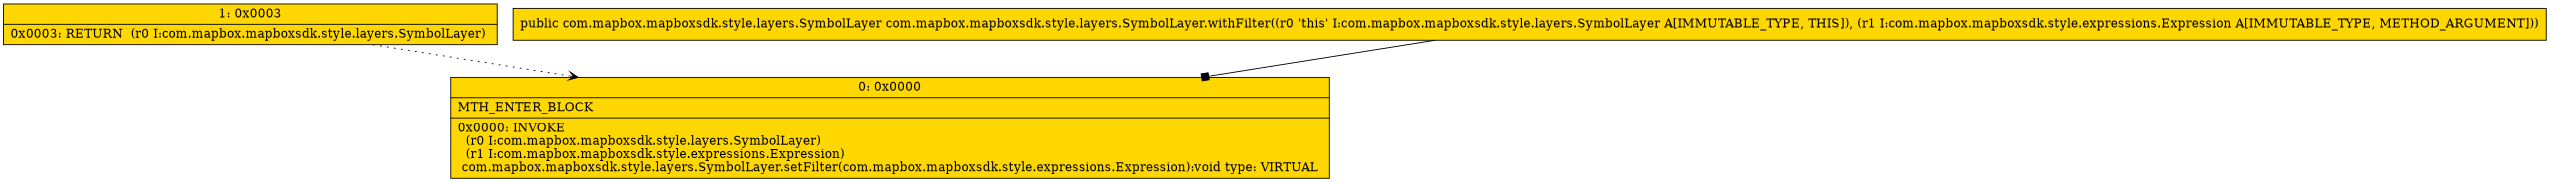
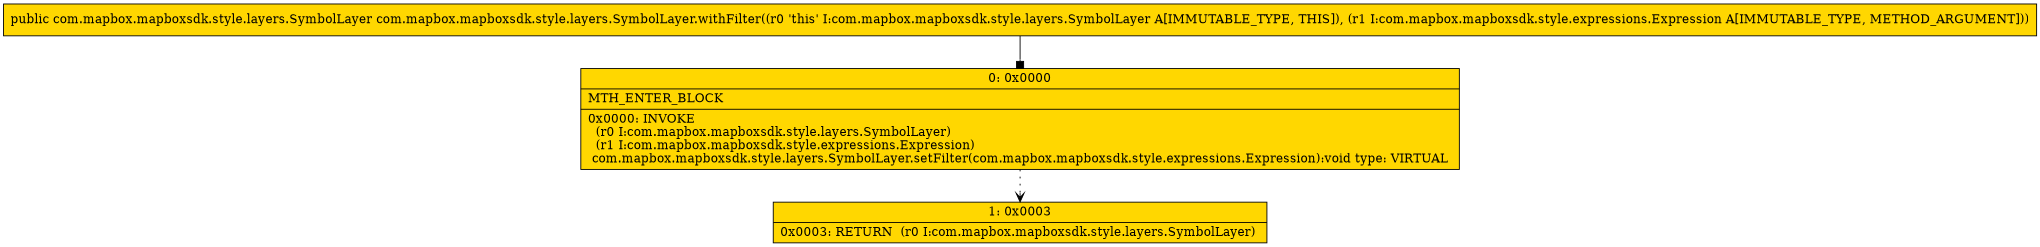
edge "1: 0x0003" -> "0: 0x0000": reversed
